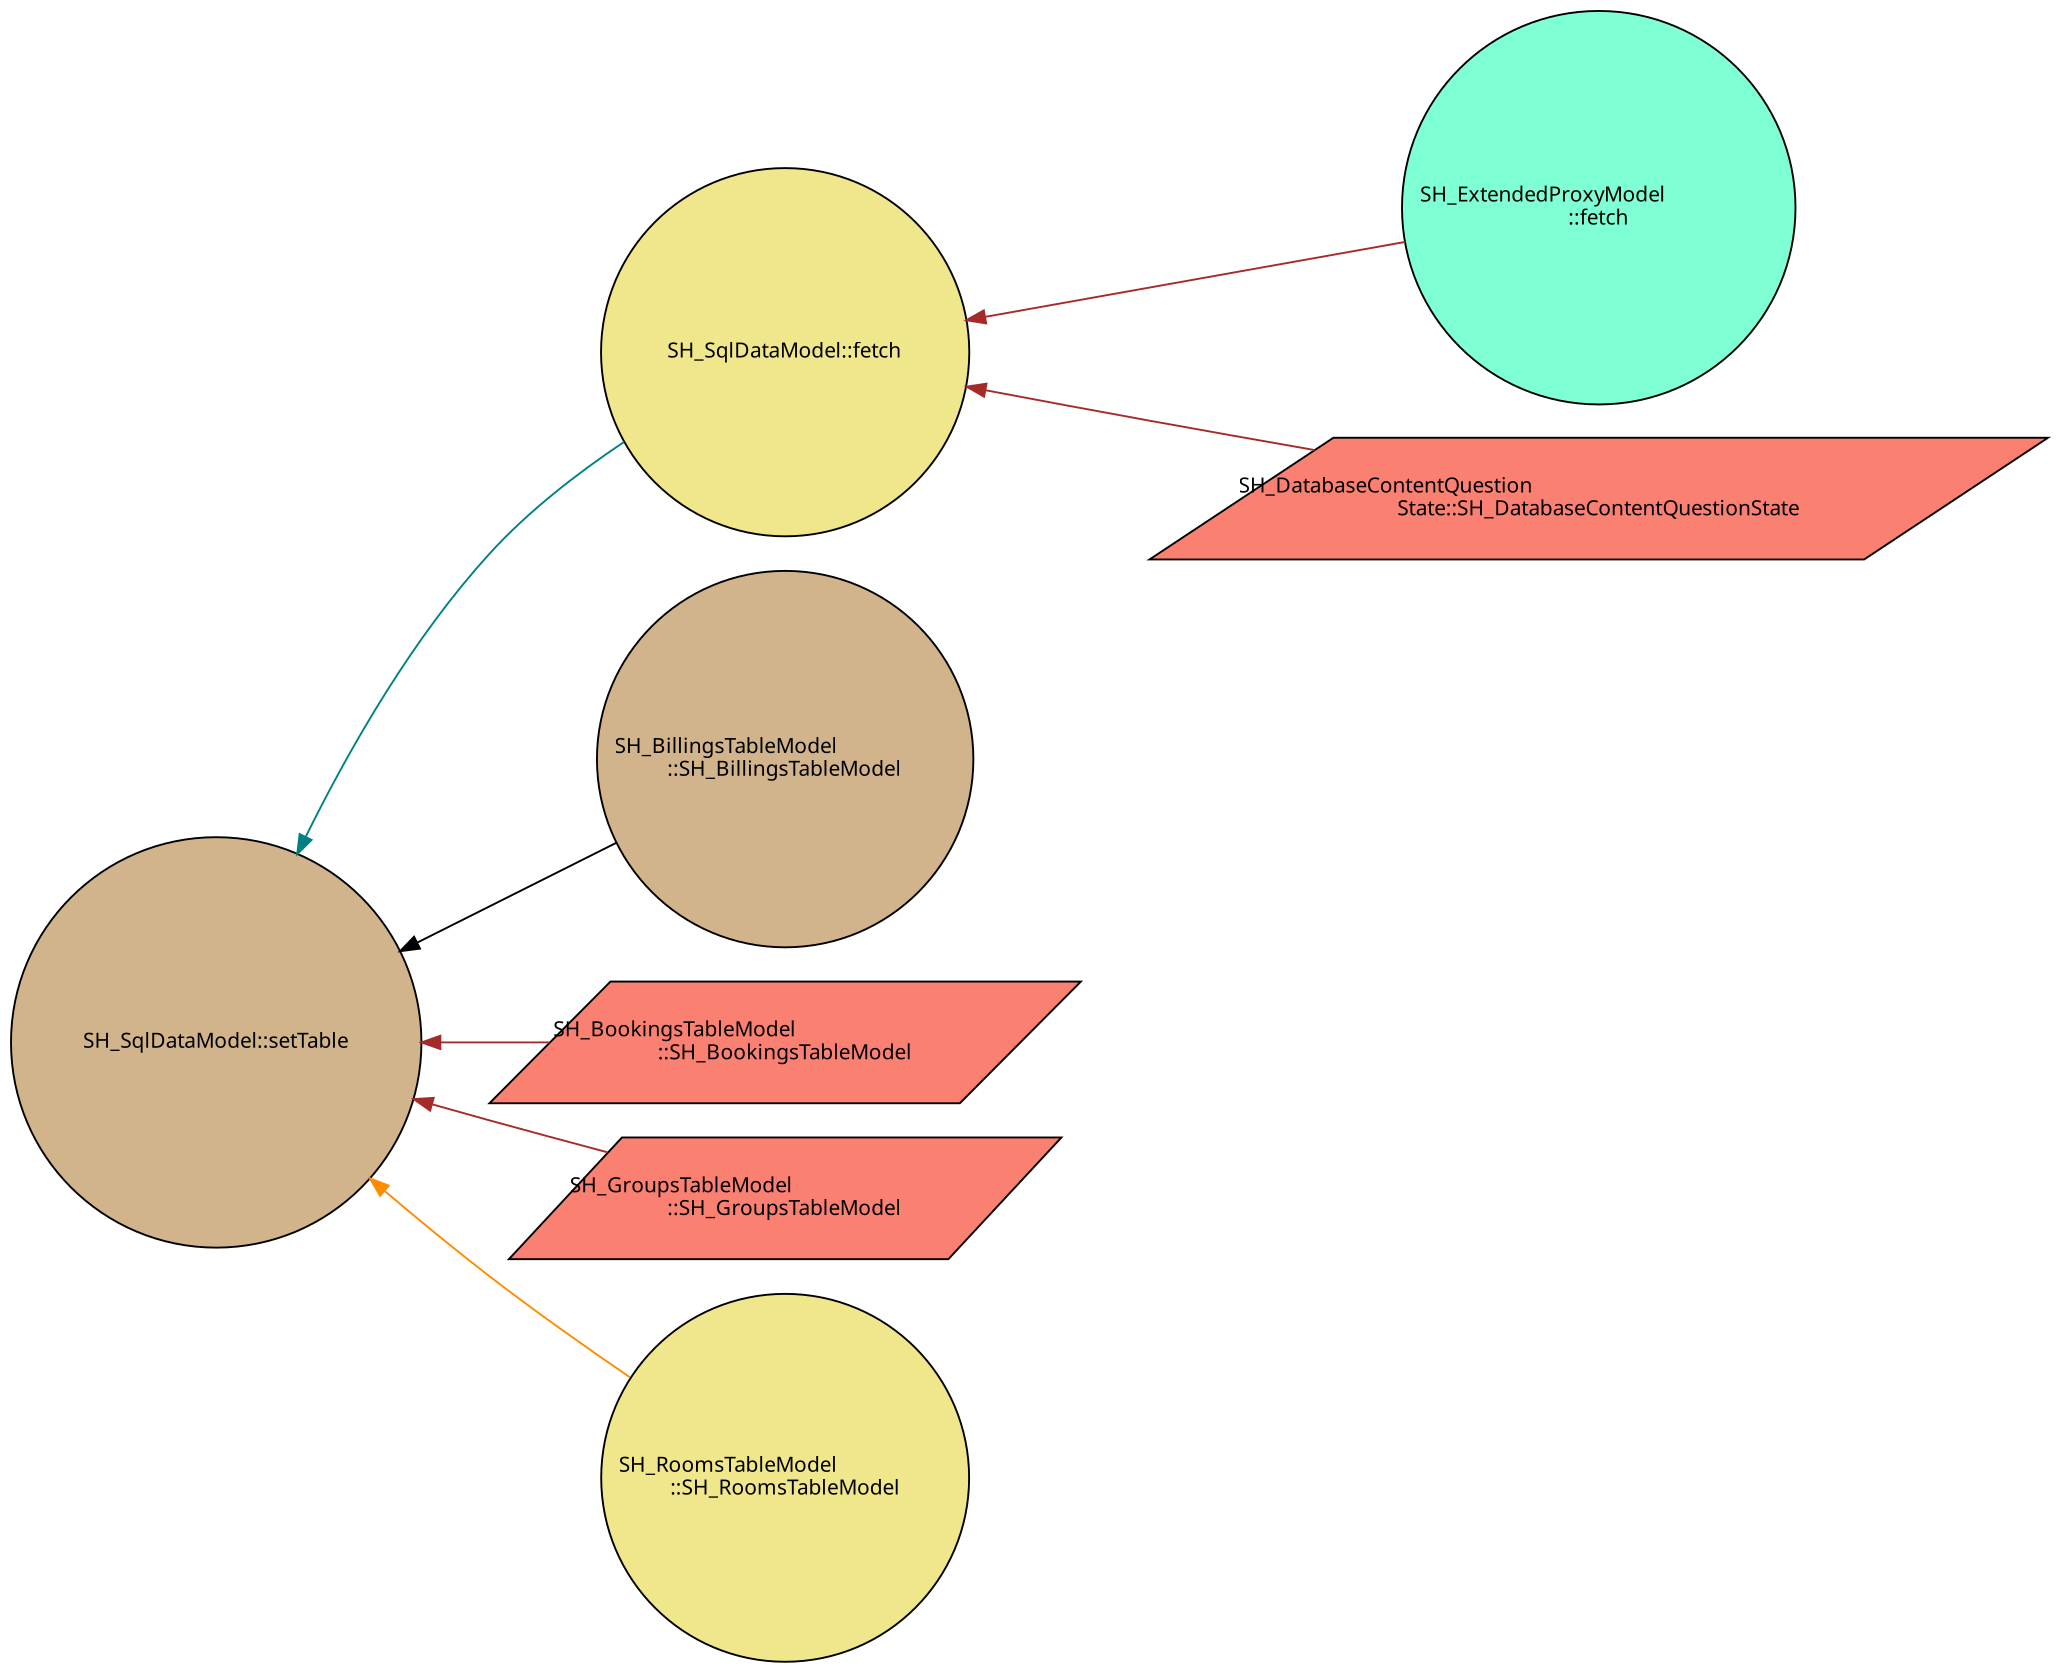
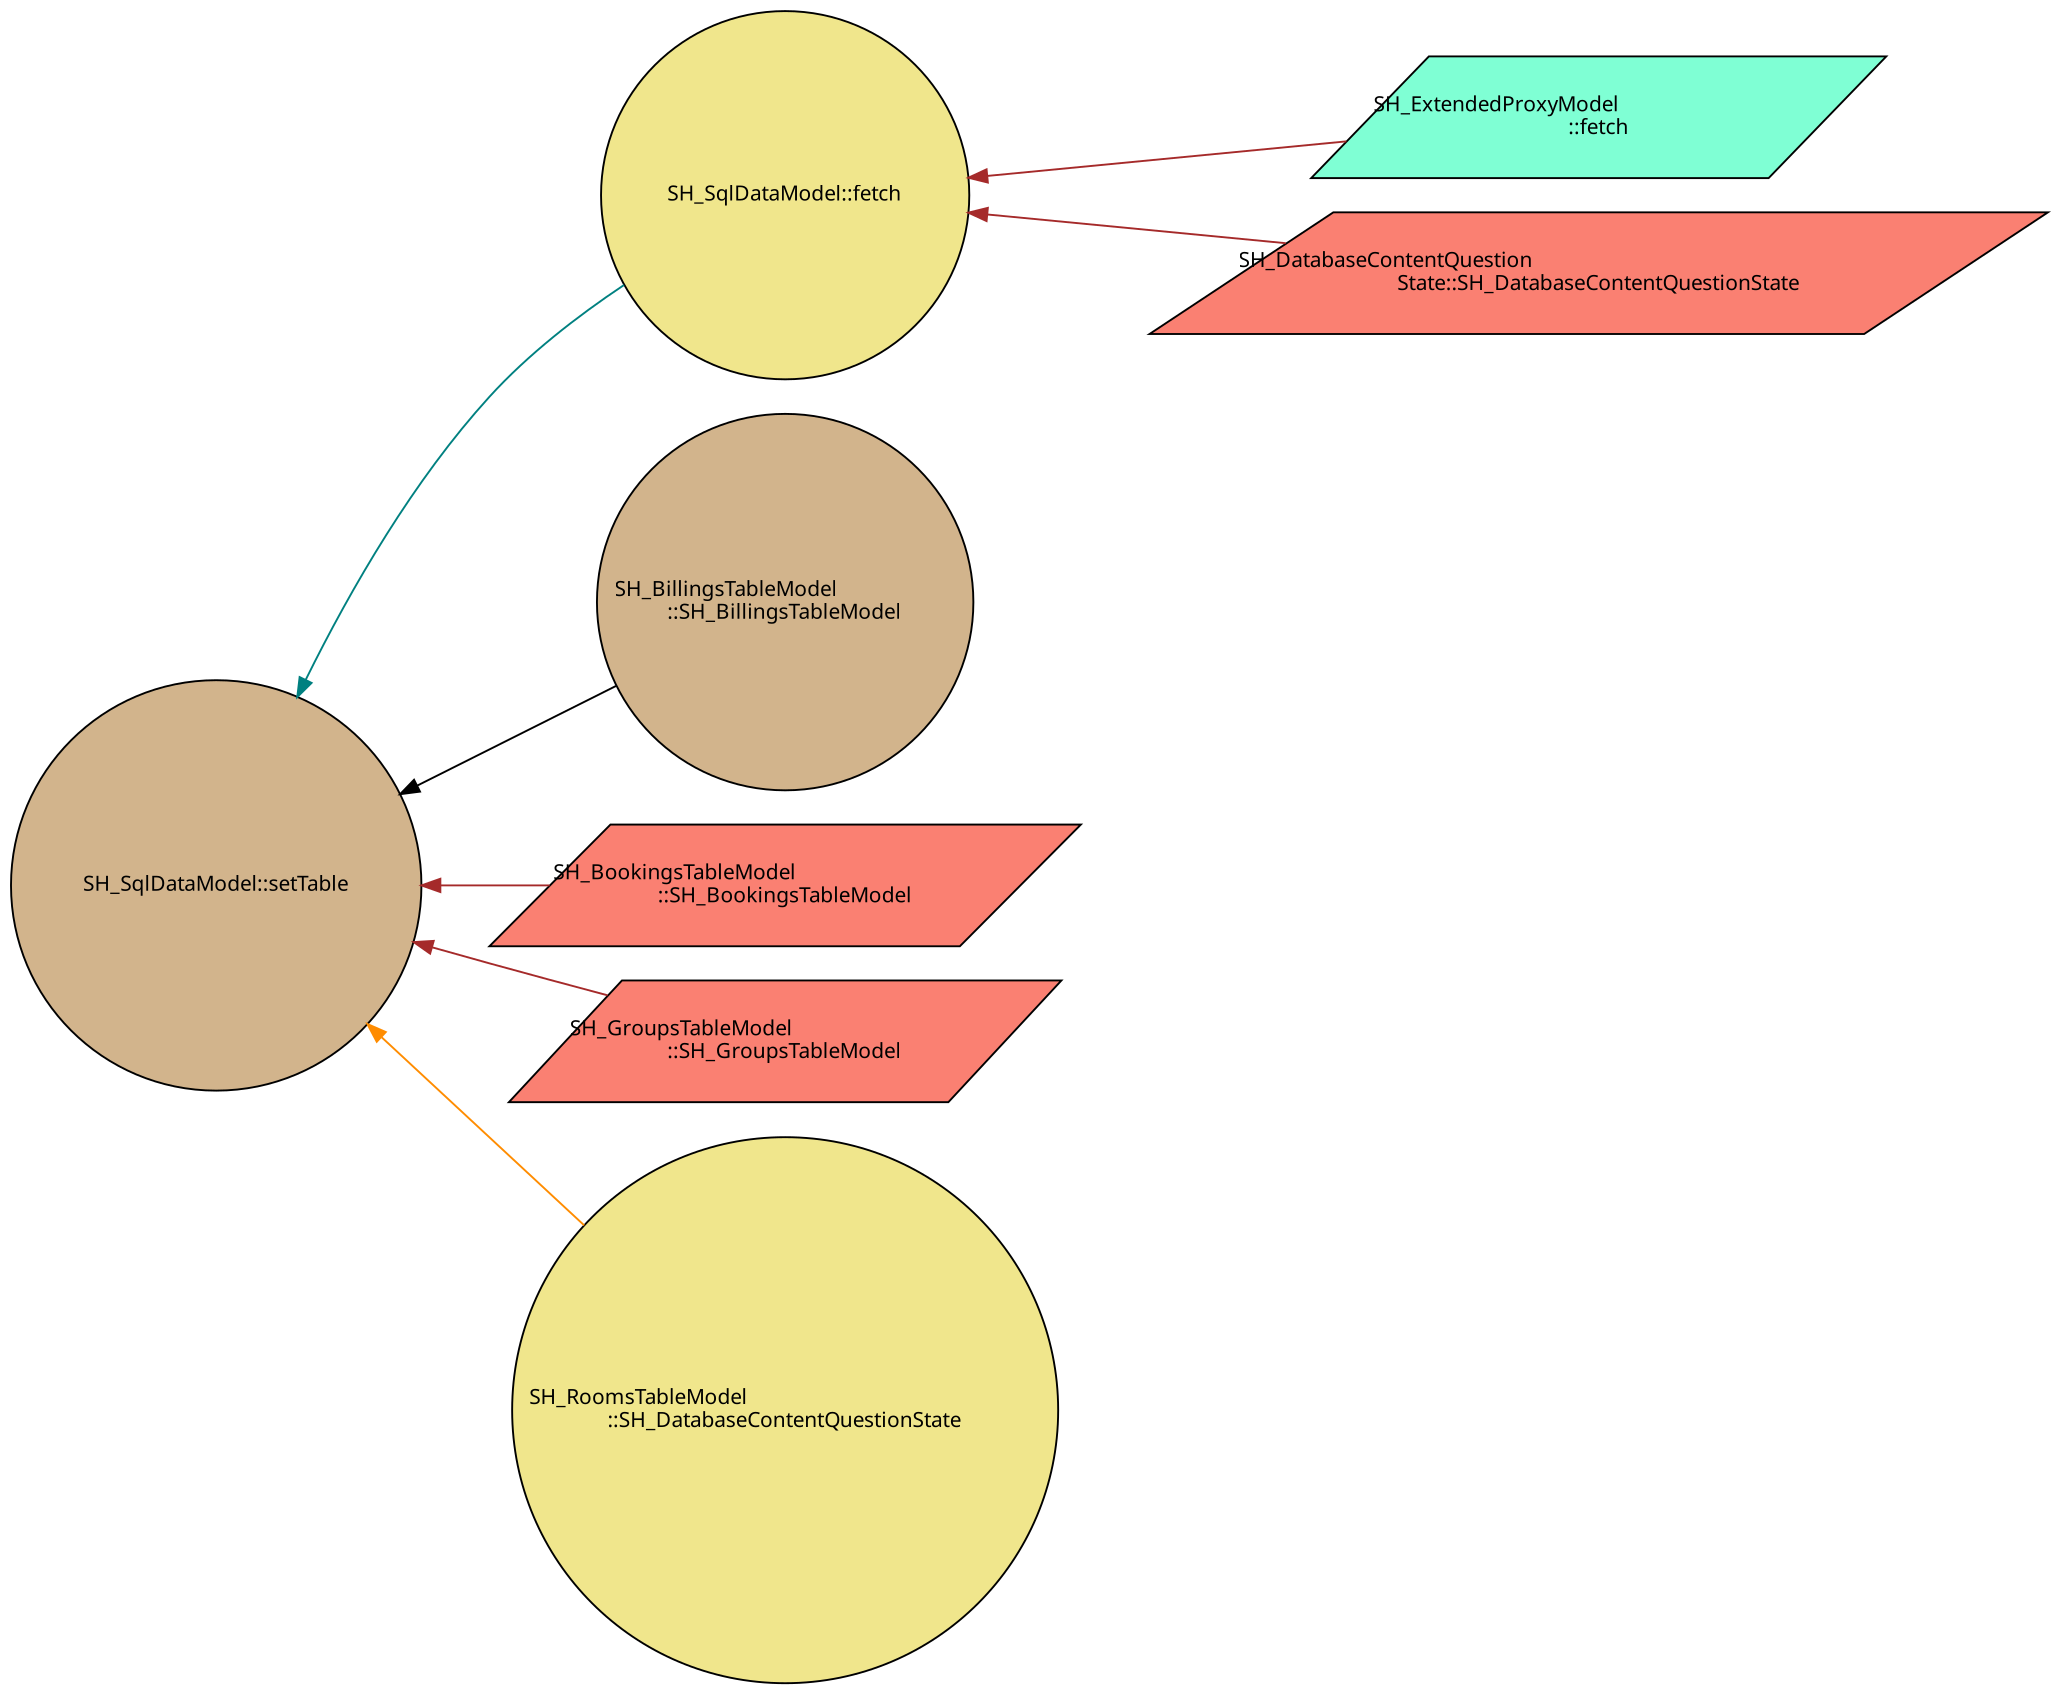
node "SH_ExtendedProxyModel ::fetch": shape circle -> parallelogram
node "SH_RoomsTableModel ::SH_RoomsTableModel": label "SH_RoomsTableModel ::SH_RoomsTableModel" -> "SH_RoomsTableModel ::SH_DatabaseContentQuestionState"
